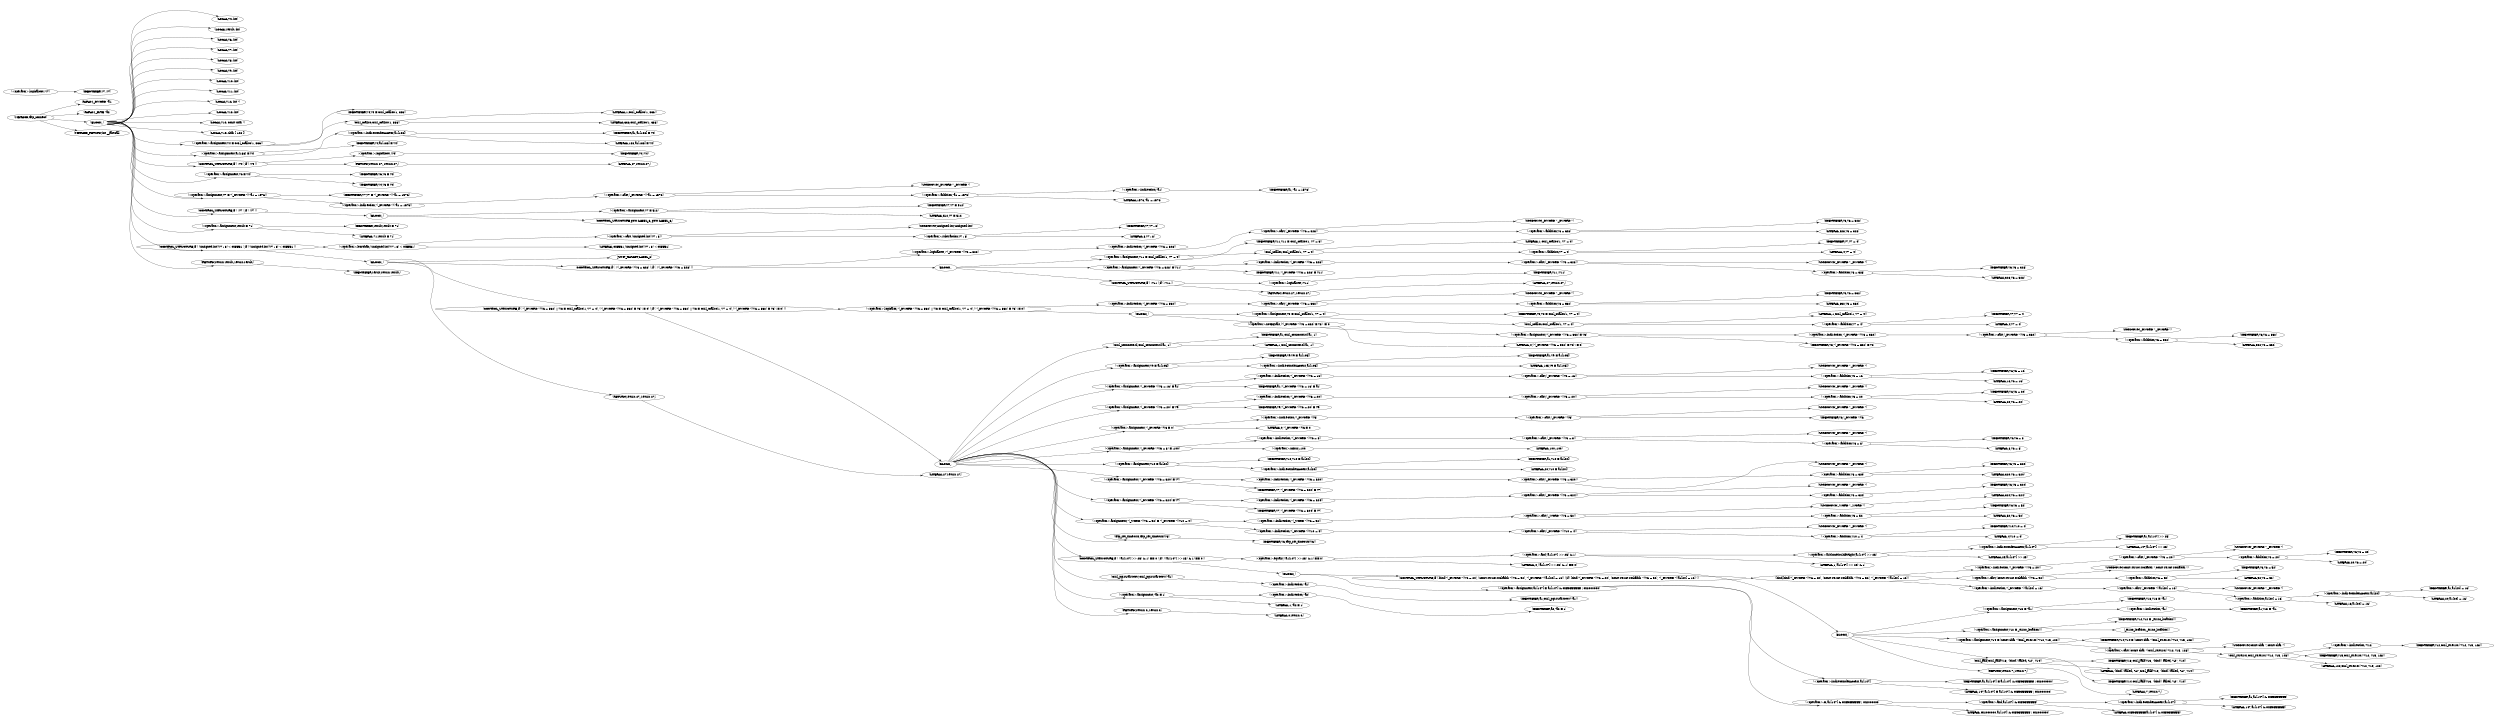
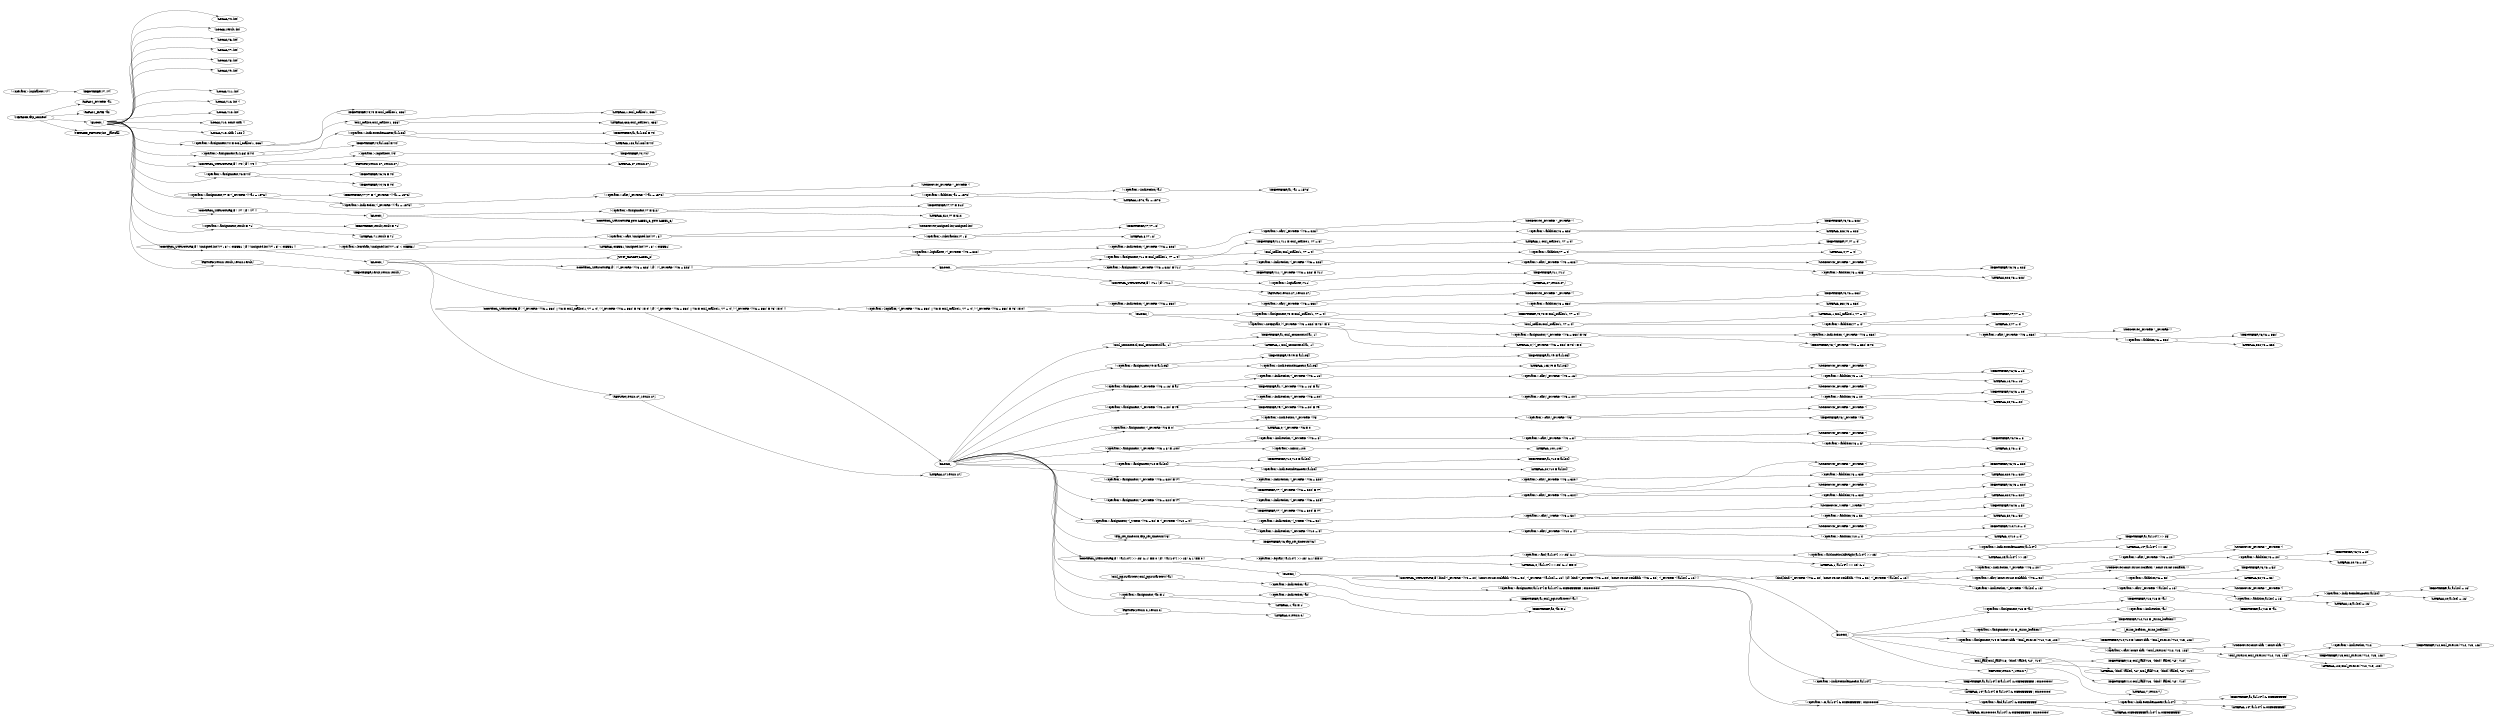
node "(LOCAL,v10: int)": removed
